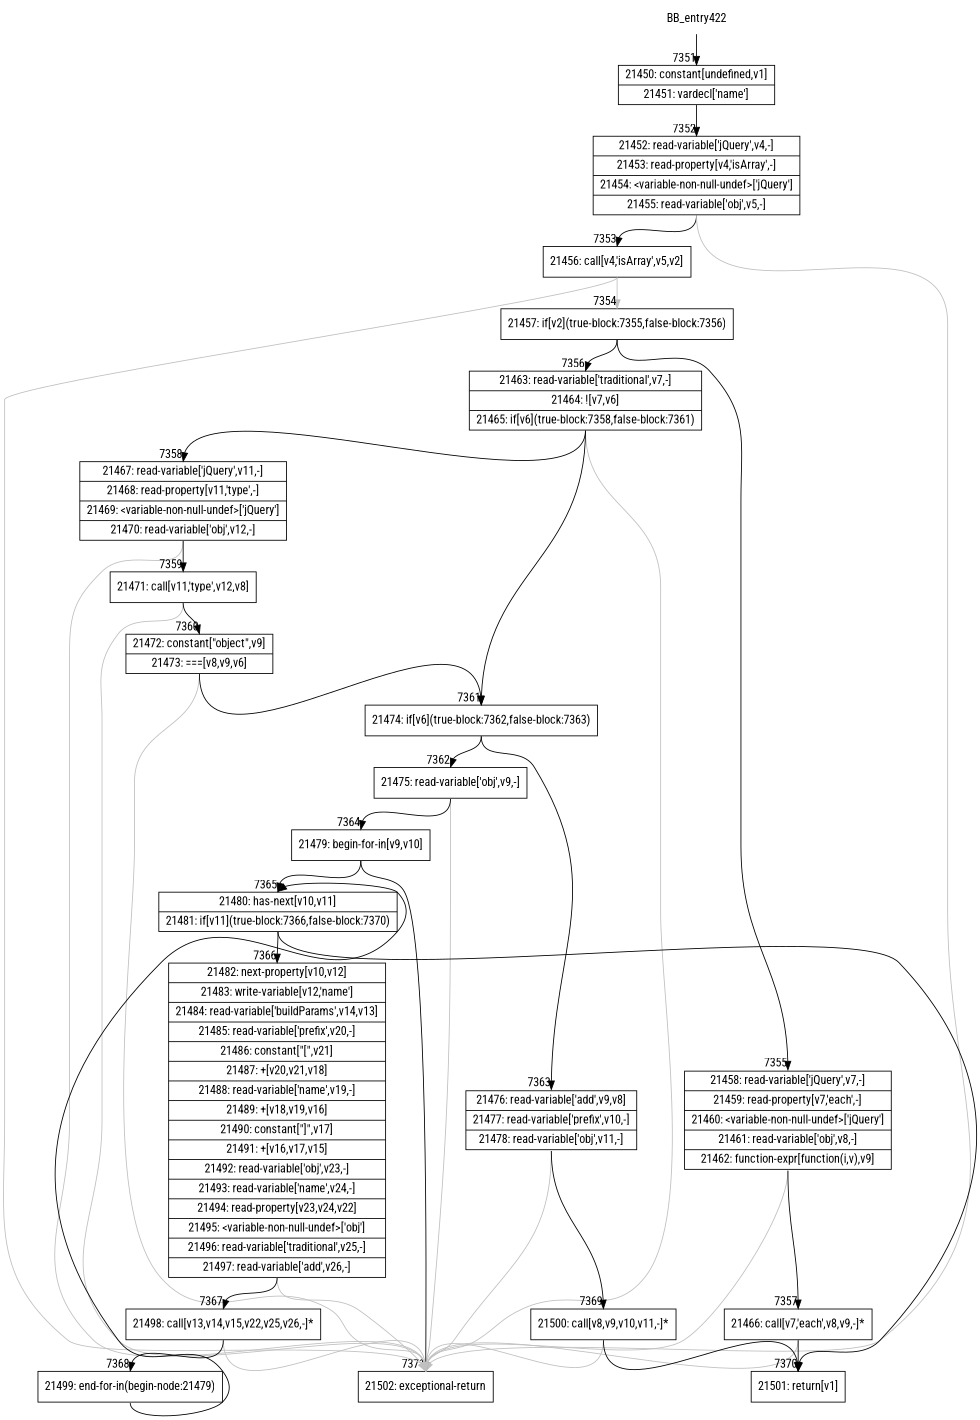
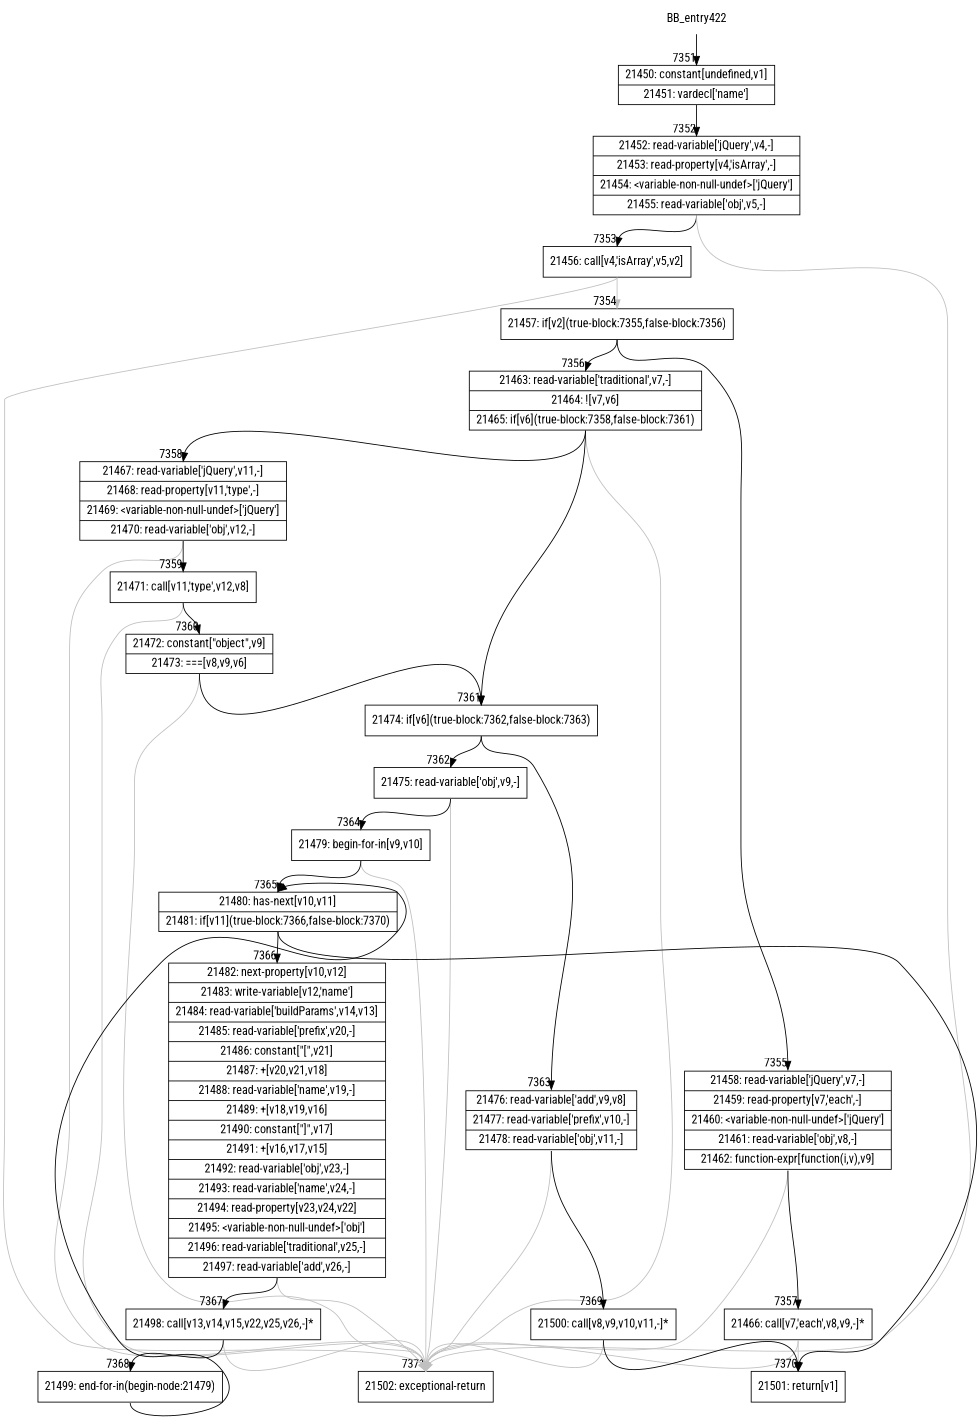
edge "21479: begin-for-in[v9,v10]" -> "21502: exceptional-return": color black -> gray
edge "21466: call[v7,'each',v8,v9,-]*" -> "21501: return[v1]": color black -> gray
